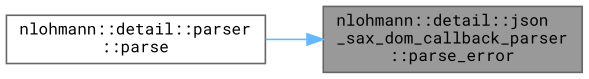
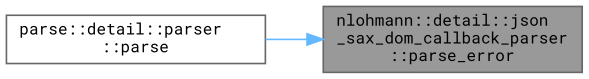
node "nlohmann::detail::parser ::parse": label "nlohmann::detail::parser ::parse" -> "parse::detail::parser ::parse"
